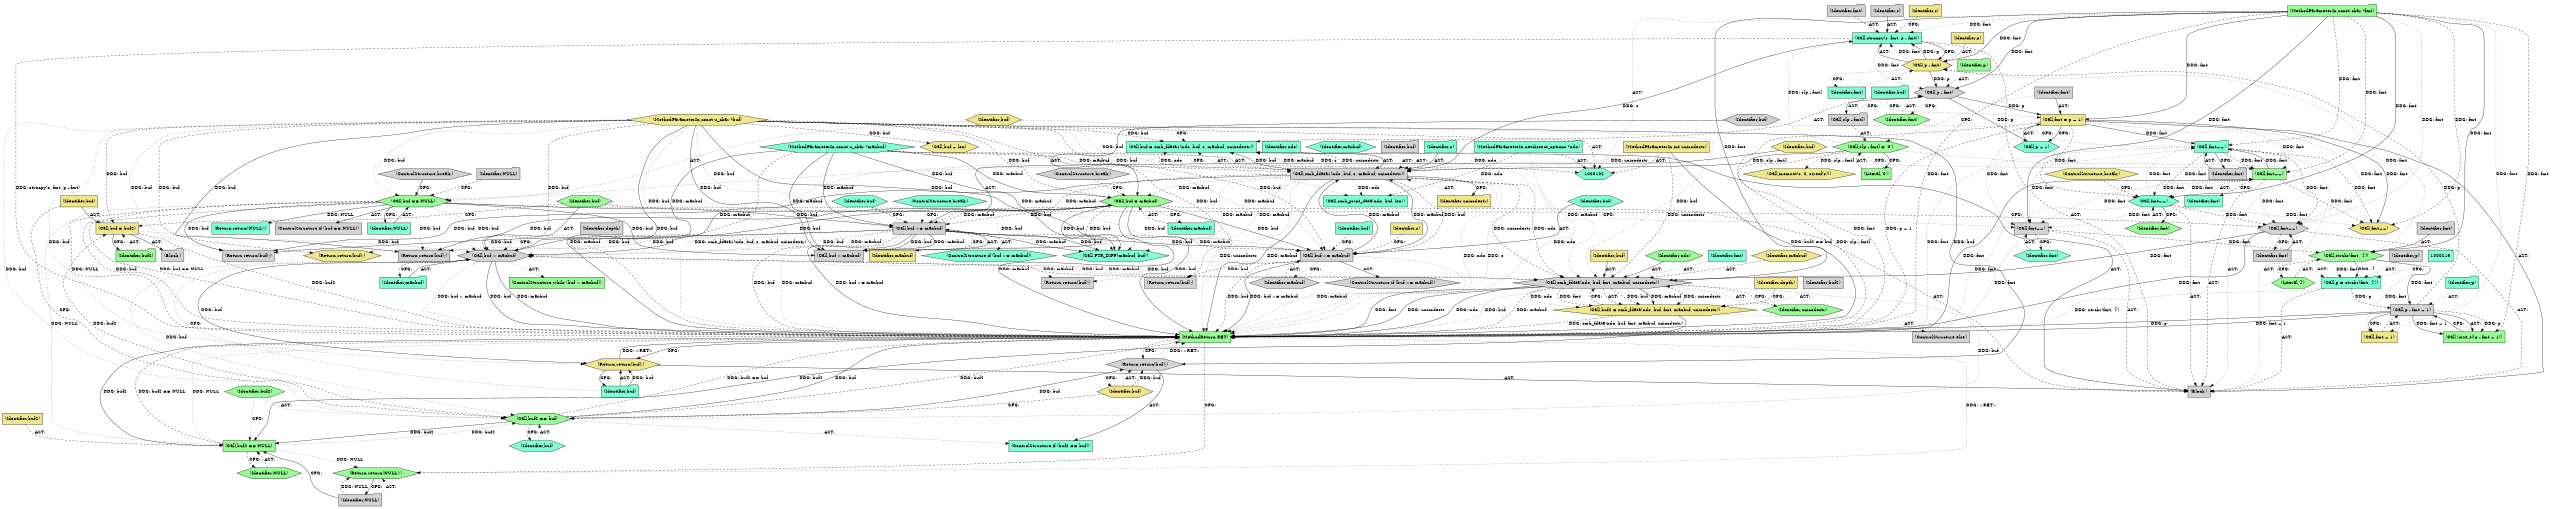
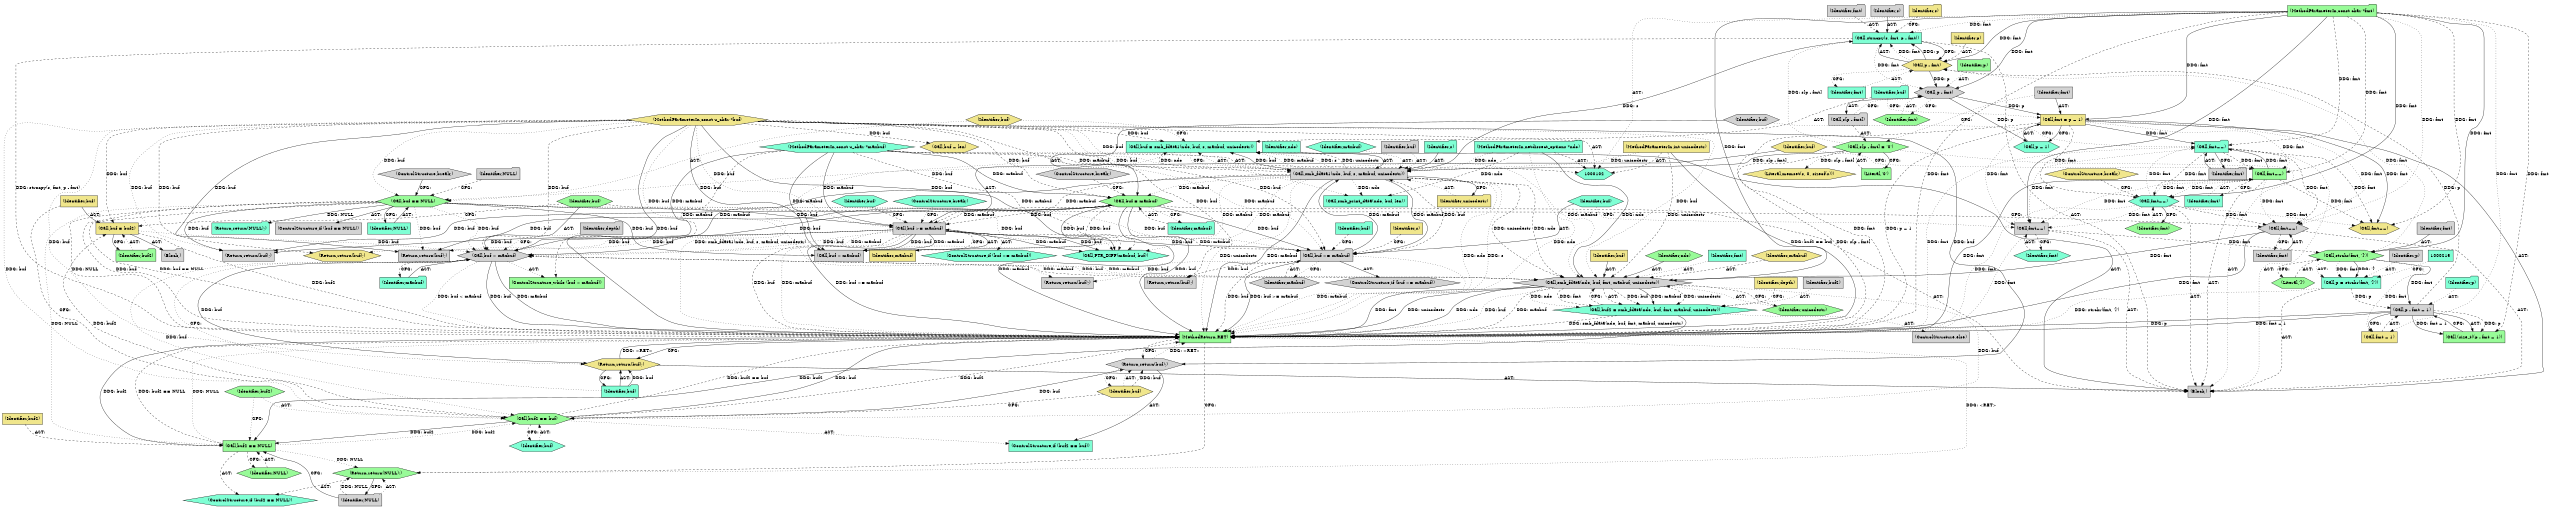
node "(Call,memset(s, 0, sizeof(s)))": label "(Call,memset(s, 0, sizeof(s)))" -> "(Literal,memset(s, 0, sizeof(s)))"
edge "(MethodParameterIn,const u_char *maxbuf)" -> "(Call,PTR_DIFF(maxbuf, buf))": style solid -> dashed
edge "(MethodParameterIn,netdissect_options *ndo)" -> "(Call,smb_fdata(ndo, buf, fmt, maxbuf, unicodestr))": added, label "DDG: ndo"
node "(Call,buf2 = smb_fdata(ndo, buf, fmt, maxbuf, unicodestr))": fillcolor khaki -> aquamarine
edge "(MethodParameterIn,const u_char *maxbuf)" -> "(MethodReturn,RET)": now "(MethodParameterIn,const u_char *maxbuf)" -> "(ControlStructure,while (buf < maxbuf))"
node "(ControlStructure,if (buf2 == NULL))": added
